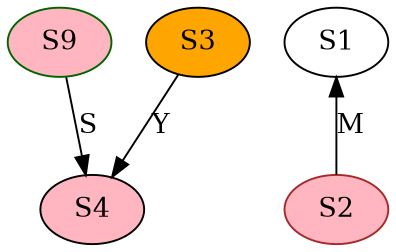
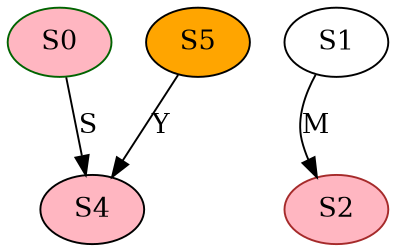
node "S9": label "S9" -> "S0"
node "S3": label "S3" -> "S5"
edge "S2" -> "S1": reversed
